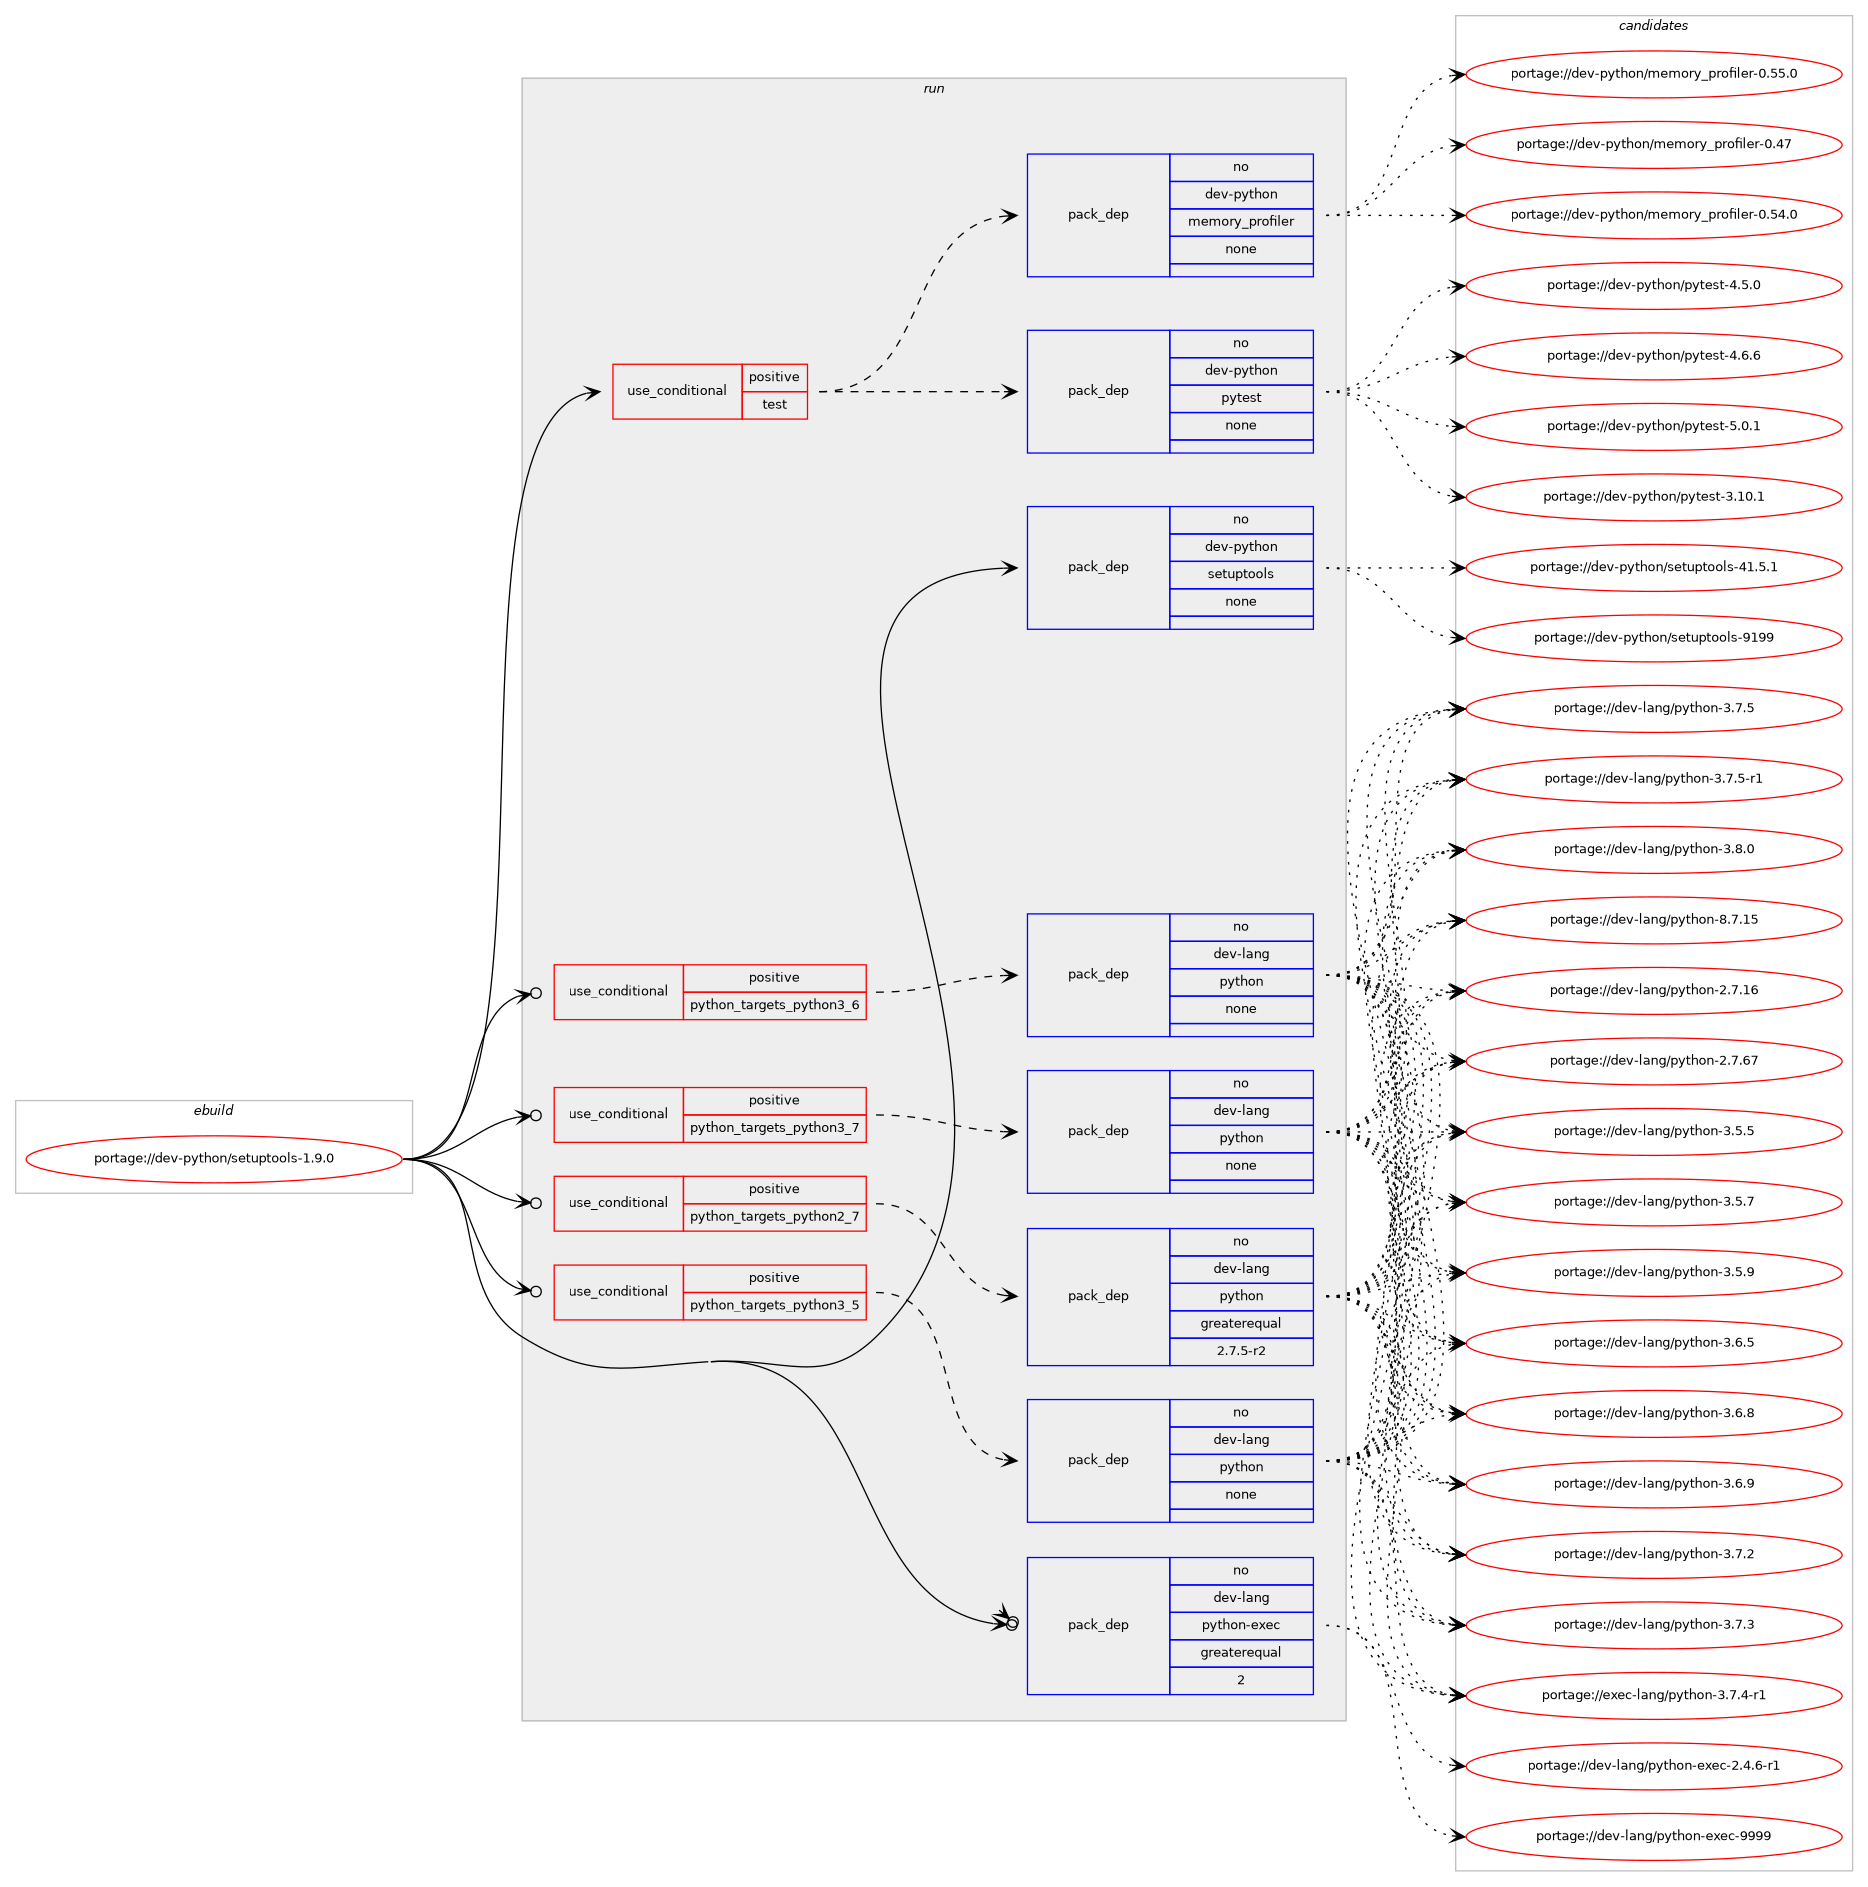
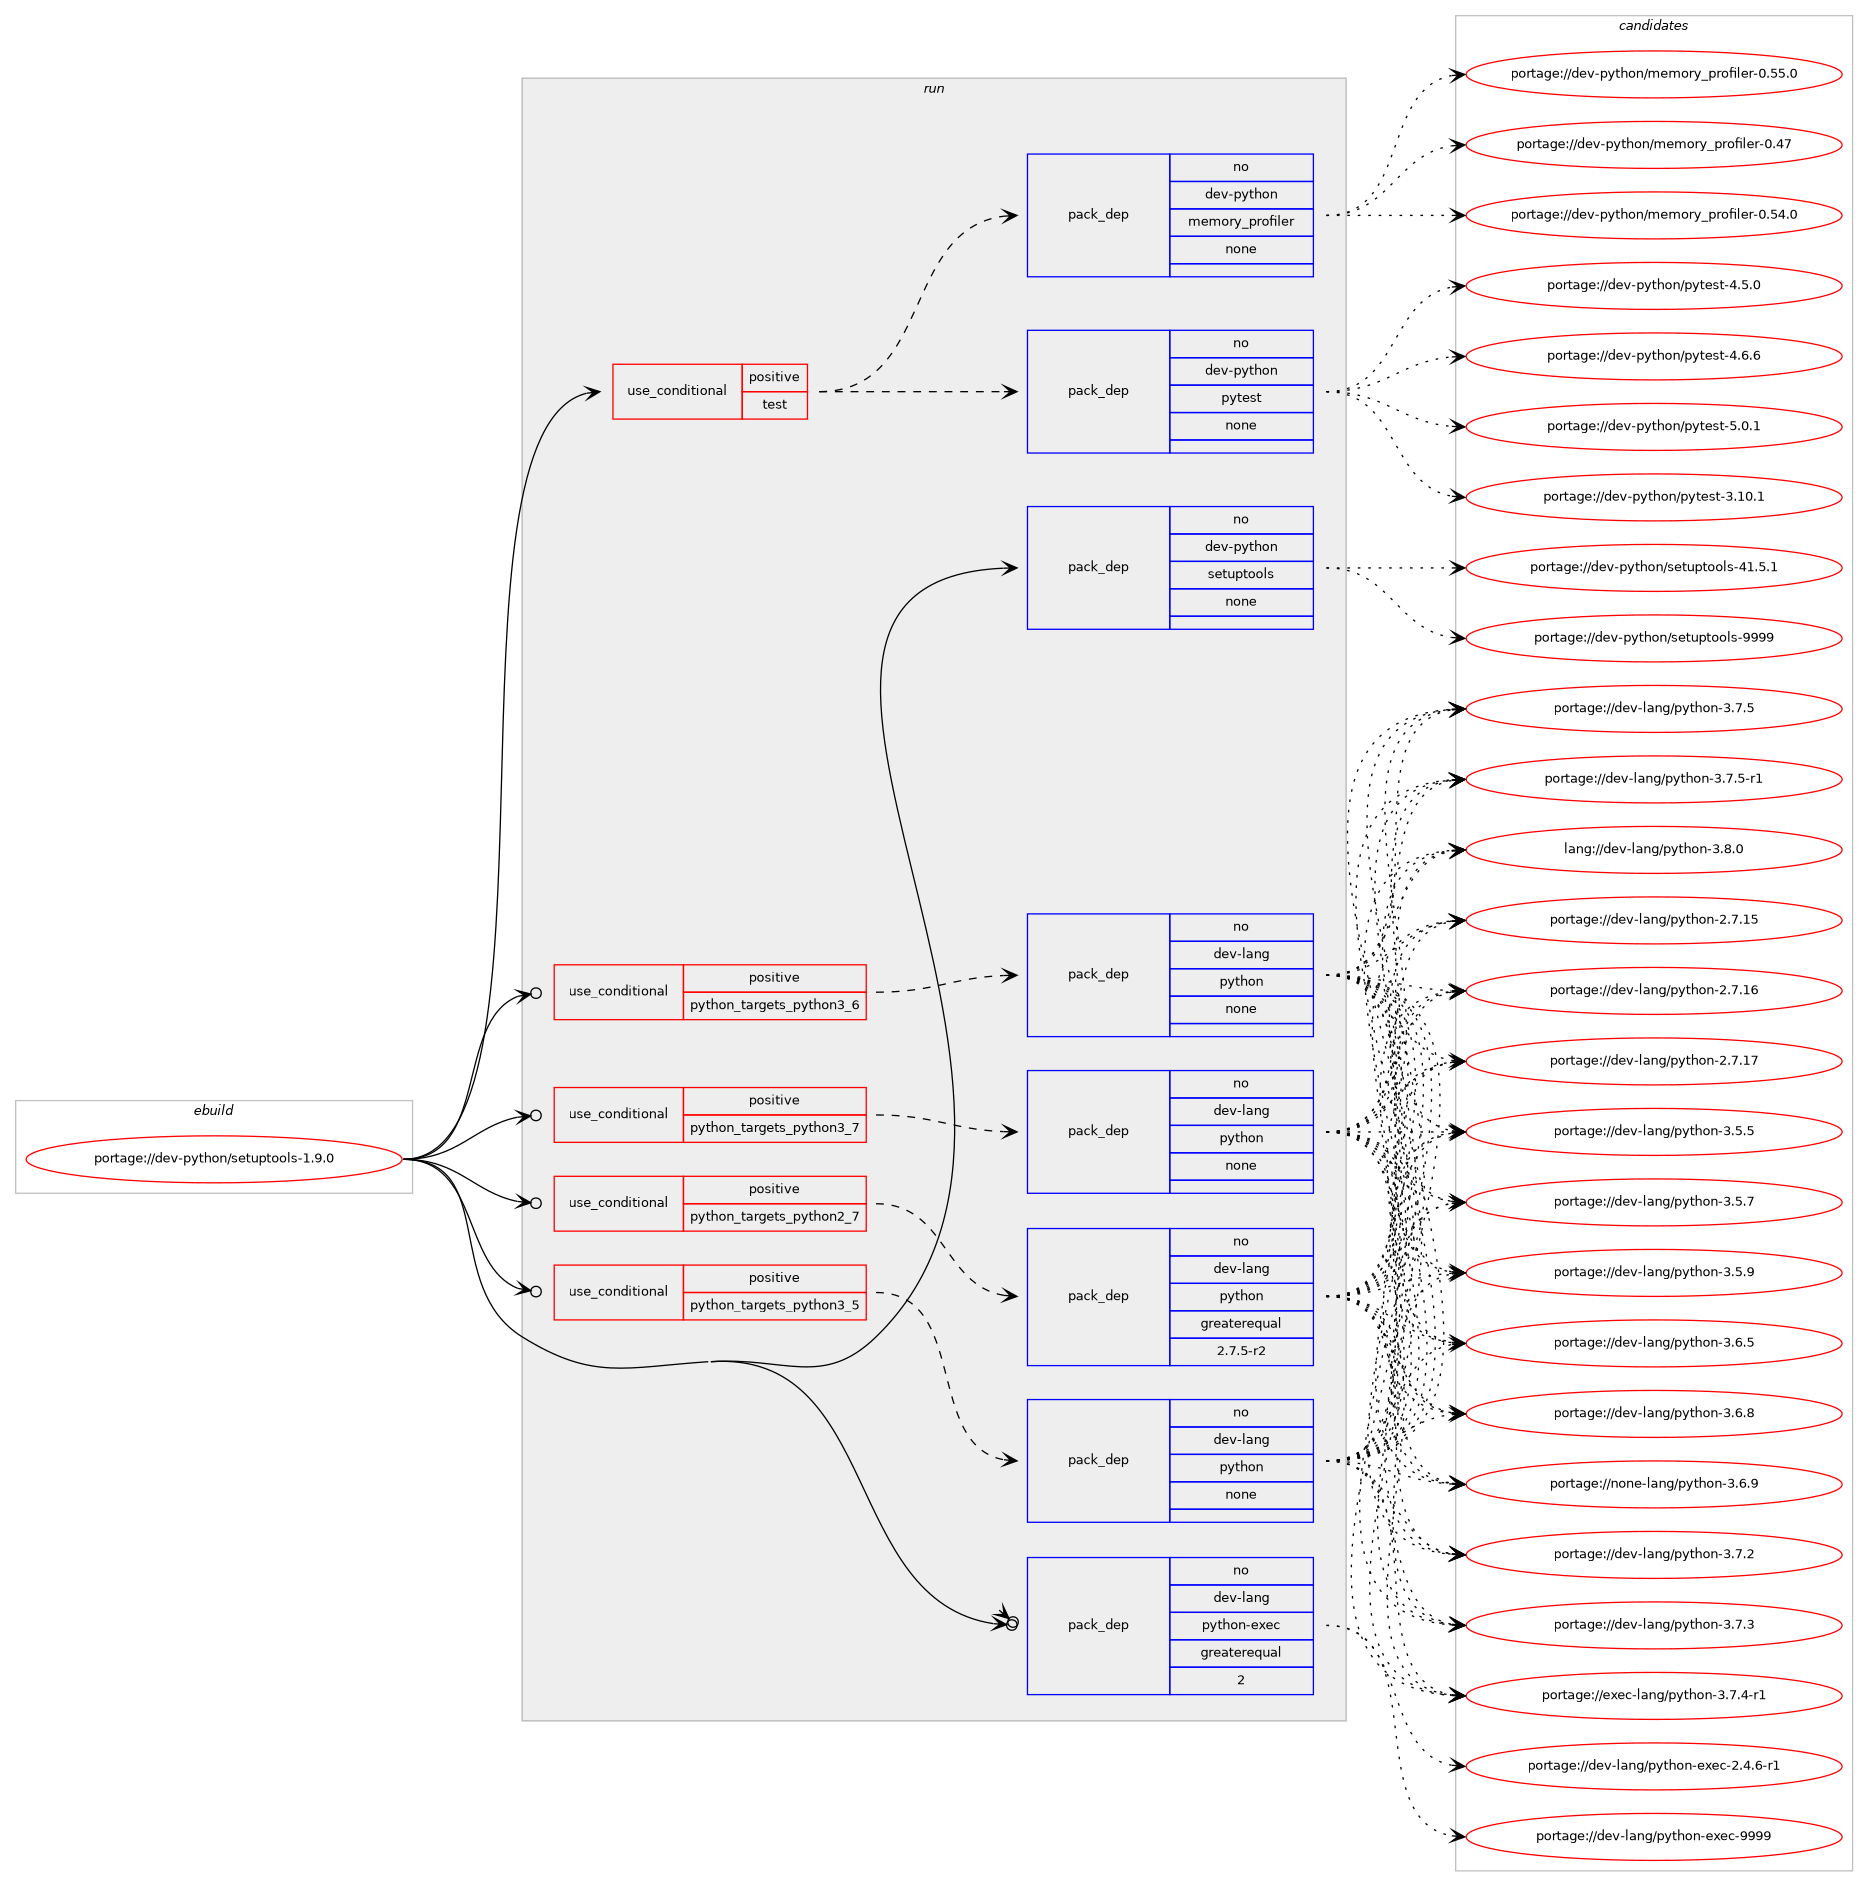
node "portage://dev-python/setuptools-9199": label "portage://dev-python/setuptools-9199" -> "portage://dev-python/setuptools-9999"
node "portage://dev-lang/python-3.8.0": label "portage://dev-lang/python-3.8.0" -> "lang://dev-lang/python-3.8.0"
node "portage://dev-lang/python-8.7.15": label "portage://dev-lang/python-8.7.15" -> "portage://dev-lang/python-2.7.15"
node "portage://dev-lang/python-2.7.67": label "portage://dev-lang/python-2.7.67" -> "portage://dev-lang/python-2.7.17"
node "portage://dev-lang/python-3.6.9": label "portage://dev-lang/python-3.6.9" -> "portage://none-lang/python-3.6.9"
